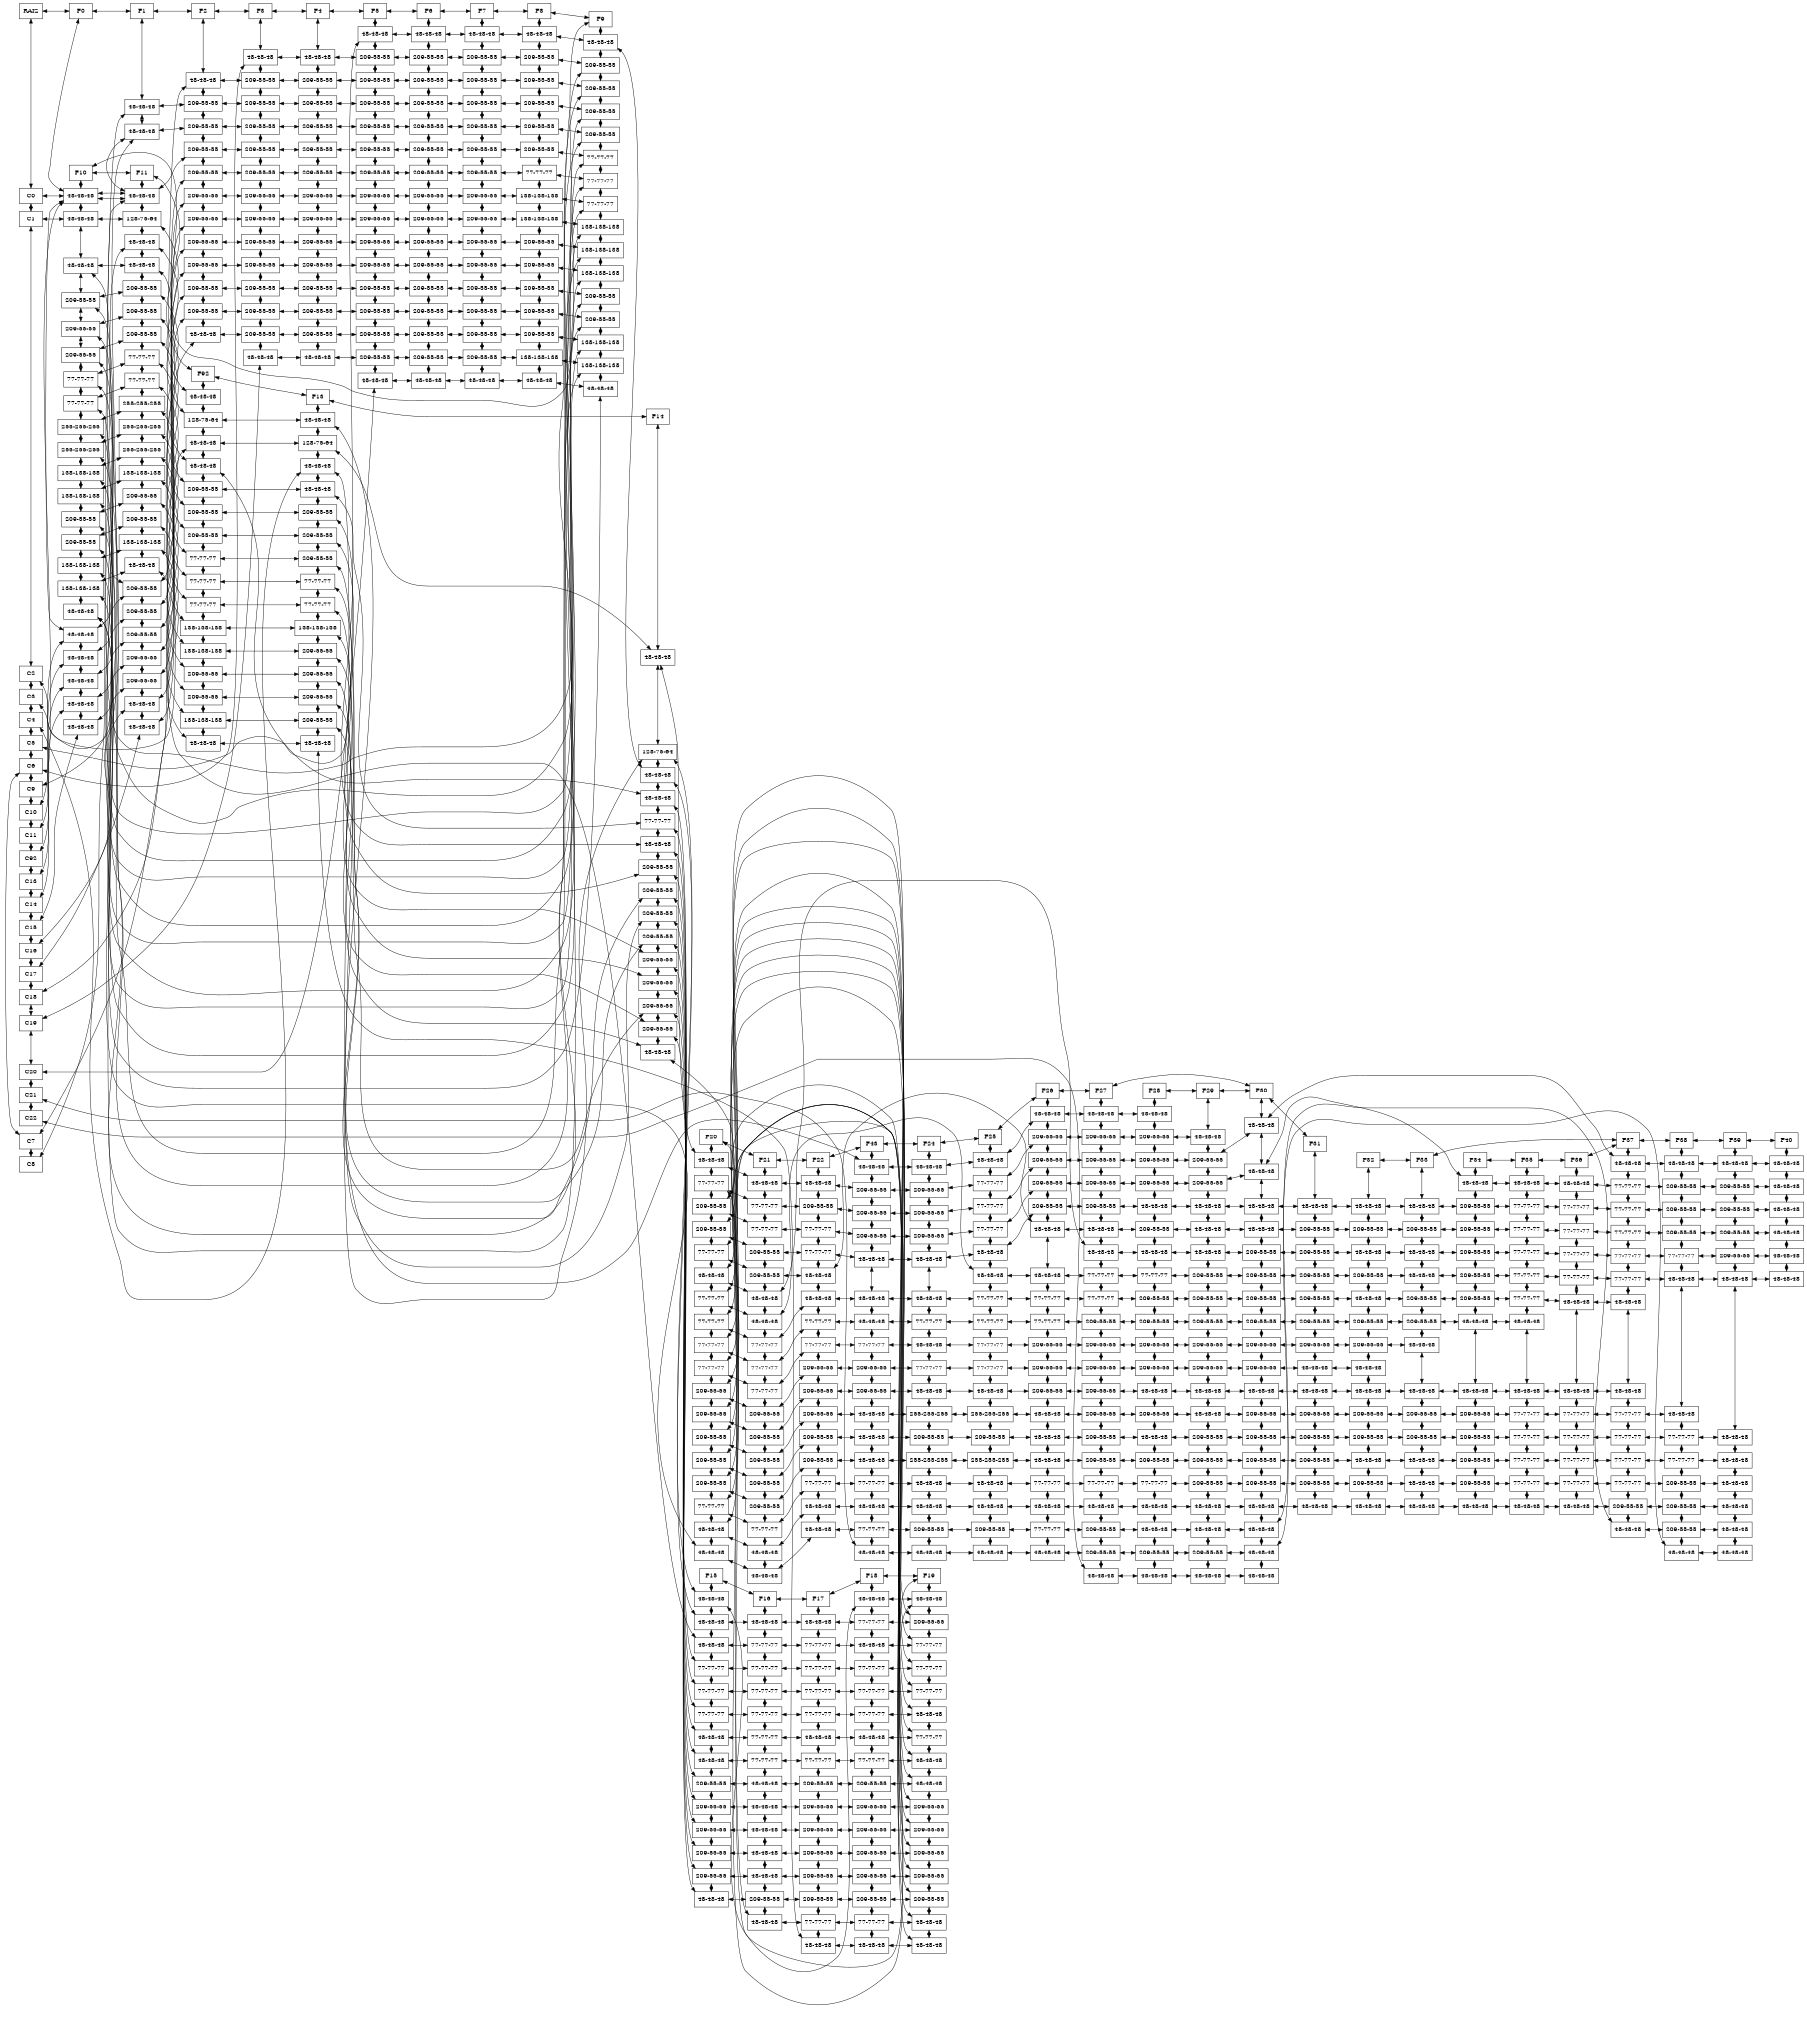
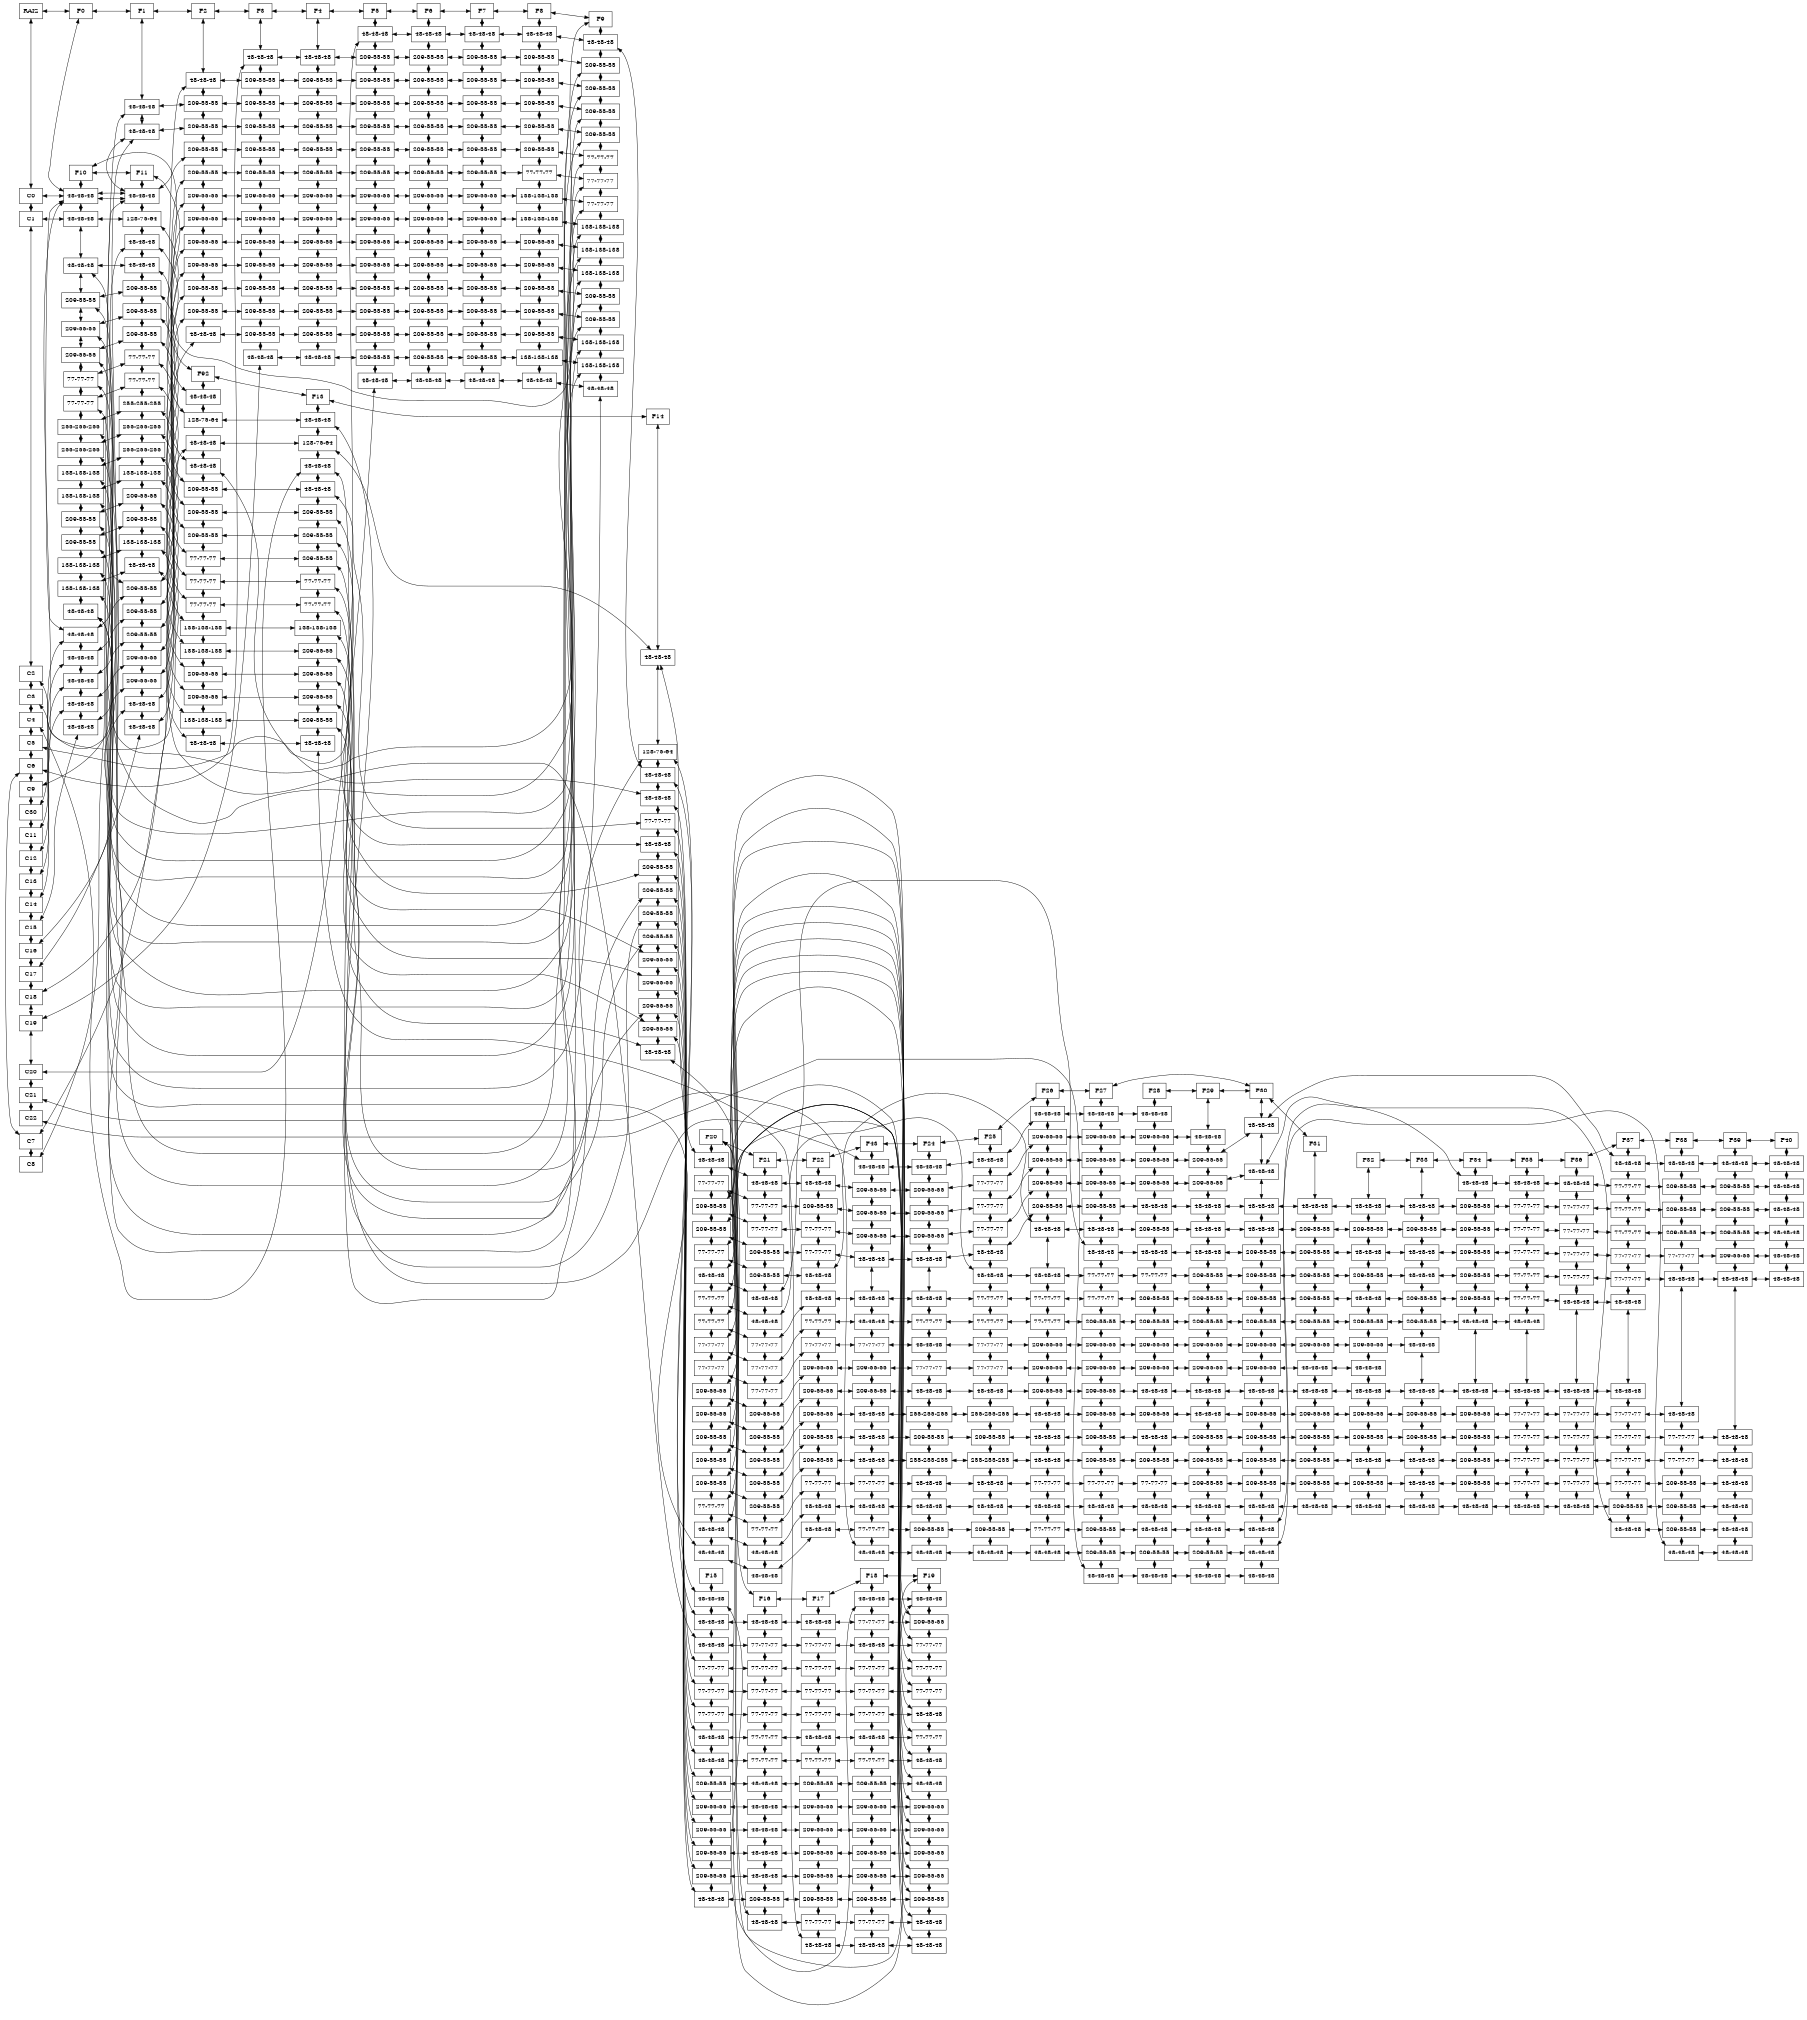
node "C10": label "C10" -> "C30"
node "C92": label "C92" -> "C12"
edge "F37" -- "F33": now "F34" -- "F33"
edge "F15" -- "F16": now "F20" -- "F16"
